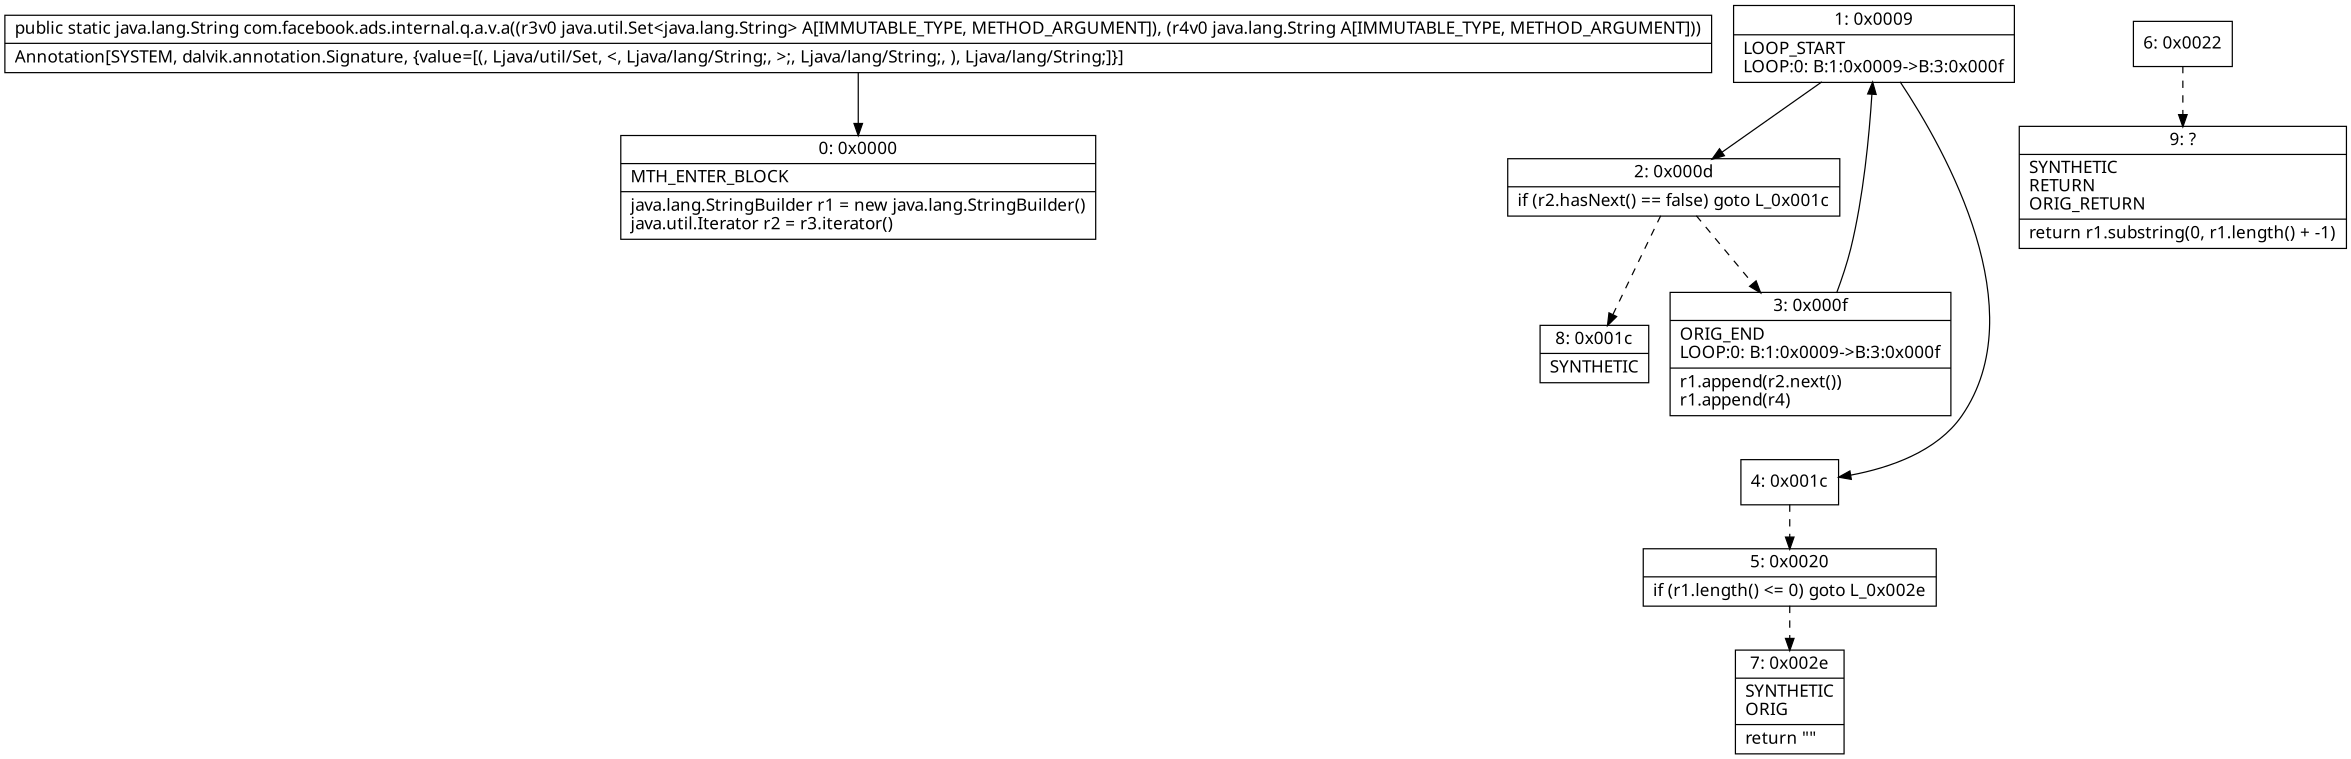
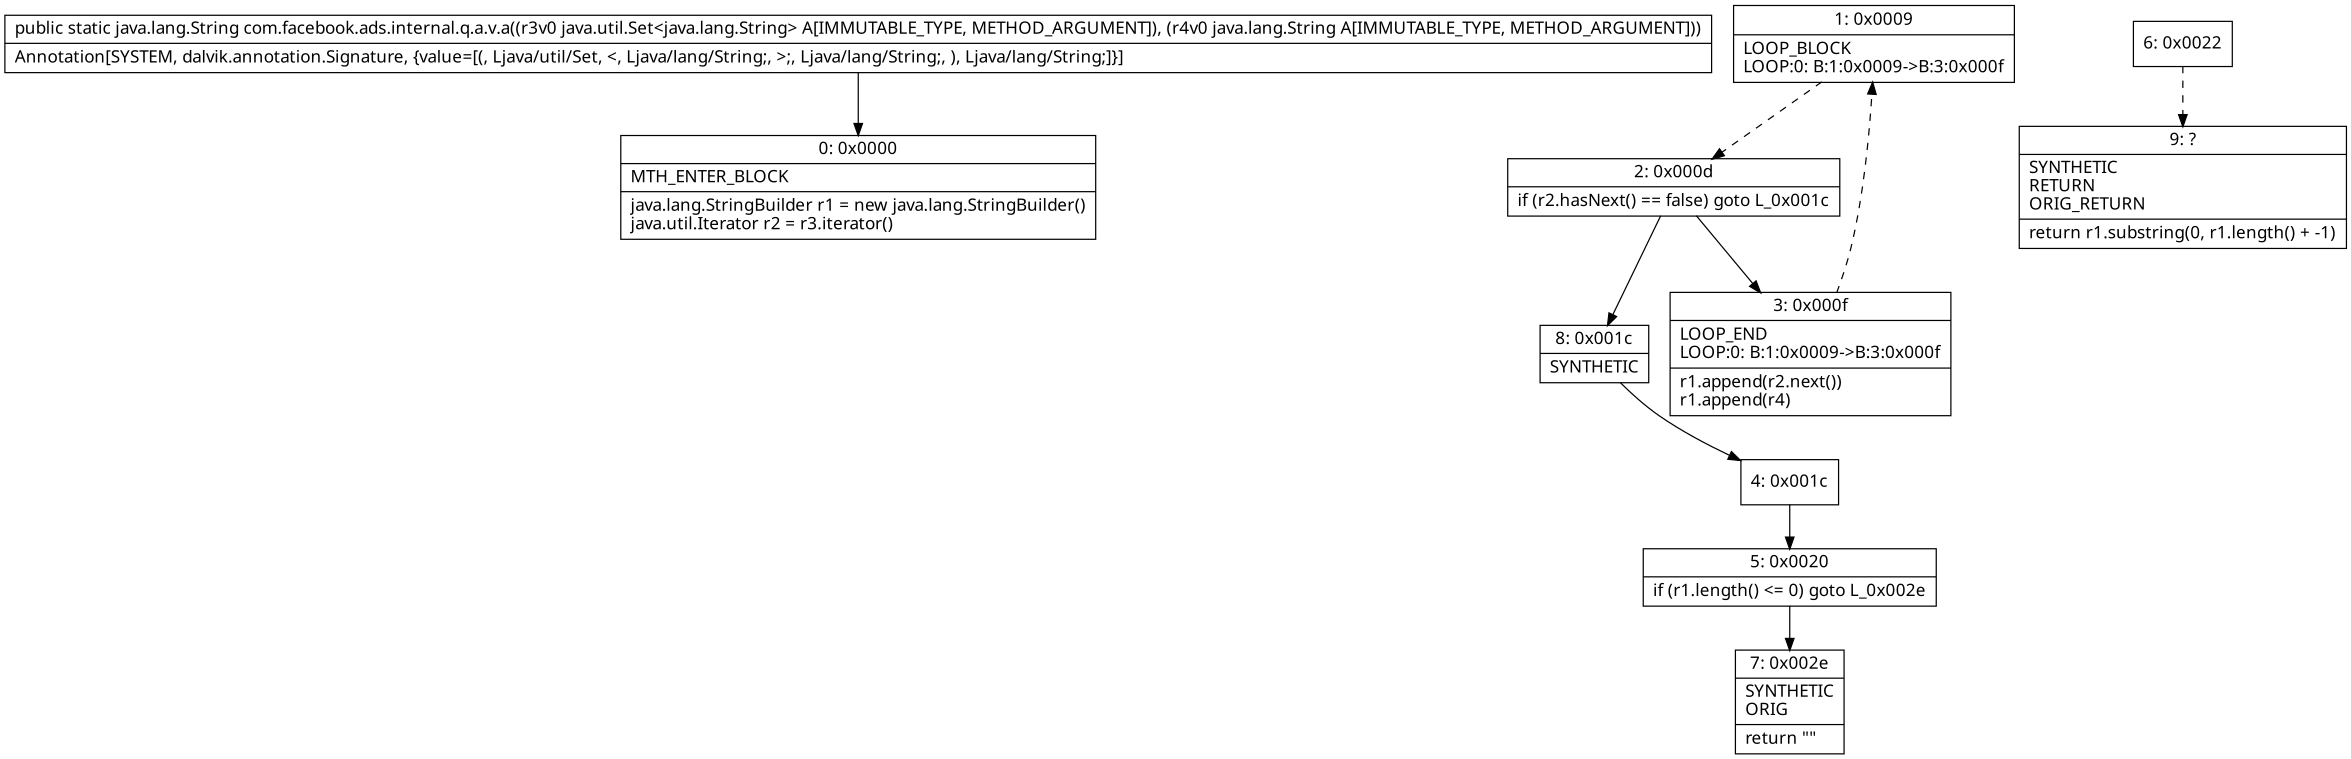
node "1: 0x0009": text "LOOP_START" -> "LOOP_BLOCK"
edge "1: 0x0009" -> "2: 0x000d": style solid -> dashed
edge "3: 0x000f" -> "1: 0x0009": style solid -> dashed
edge "2: 0x000d" -> "3: 0x000f": style dashed -> solid
edge "2: 0x000d" -> "8: 0x001c": style dashed -> solid
edge "1: 0x0009" -> "4: 0x001c": now "8: 0x001c" -> "4: 0x001c"
node "3: 0x000f": text "ORIG_END" -> "LOOP_END"
edge "4: 0x001c" -> "5: 0x0020": style dashed -> solid
edge "5: 0x0020" -> "7: 0x002e": style dashed -> solid
